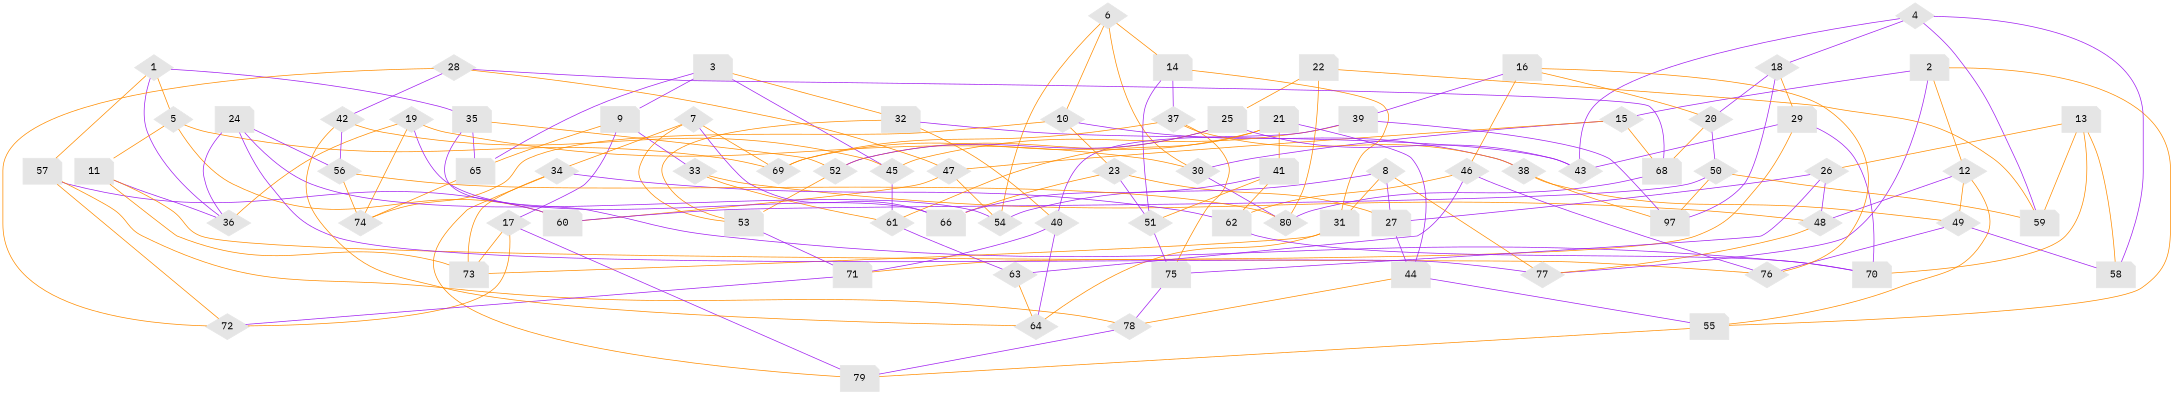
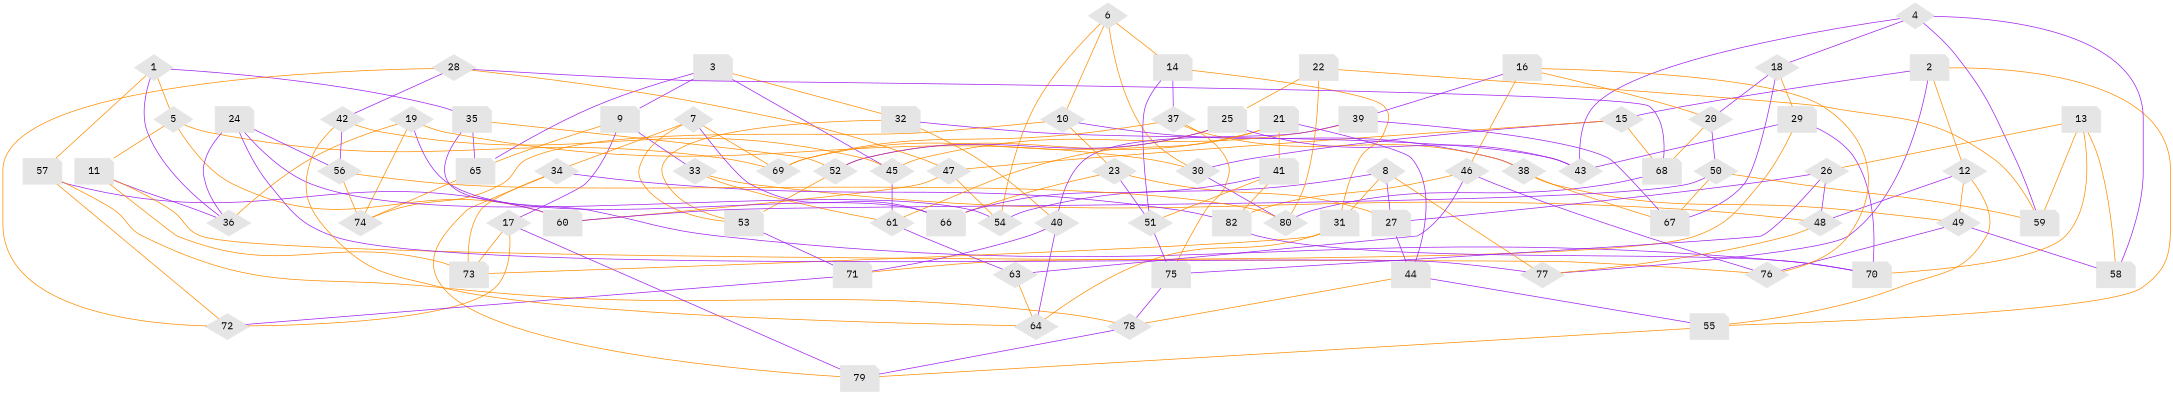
node "62": label "62" -> "82"
node "97": label "97" -> "67"
